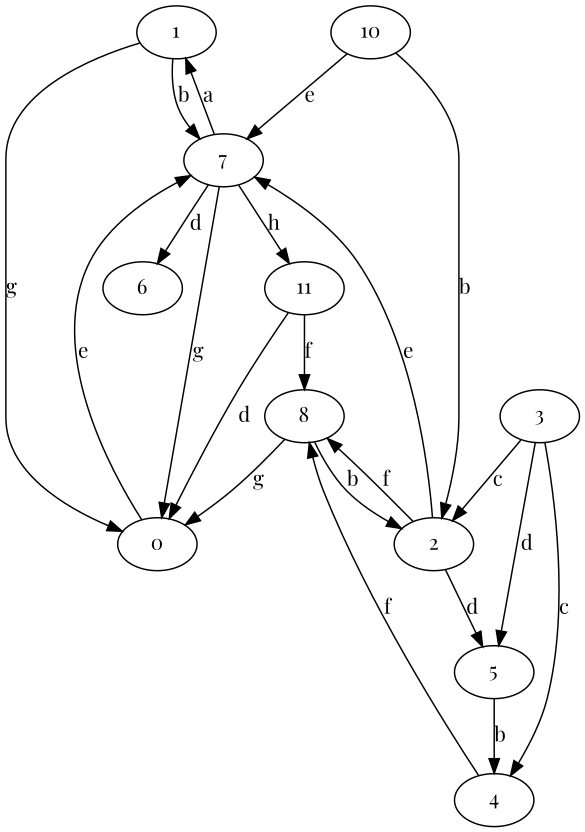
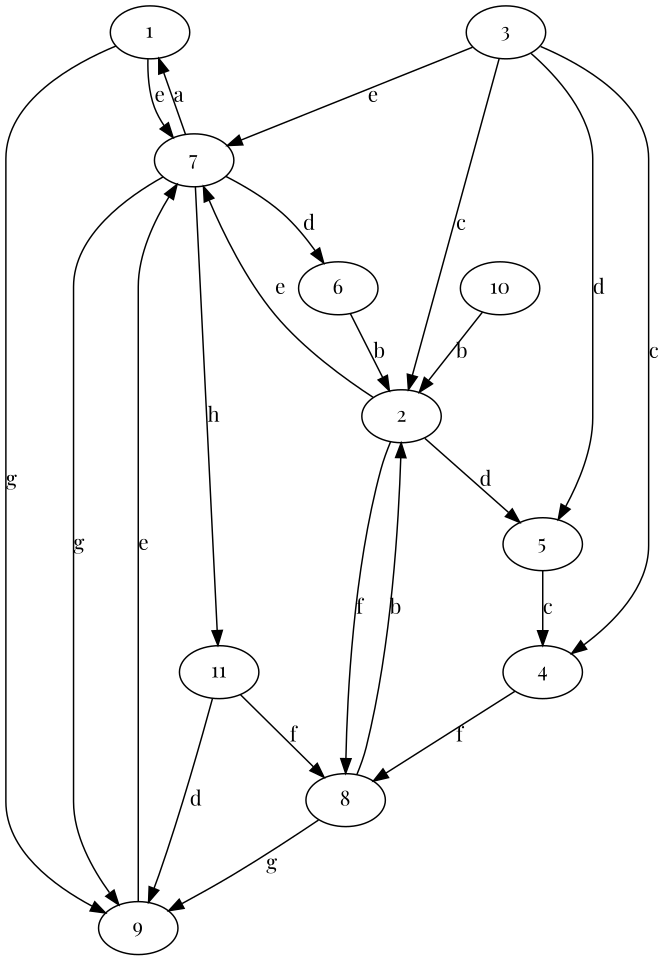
edge "10" -> "7": now "3" -> "7"
edge "1" -> "7": label "b" -> "e"
edge "6" -> "2": added, label "b"
node "0": label "0" -> "9"
edge "5" -> "4": label "b" -> "c"
